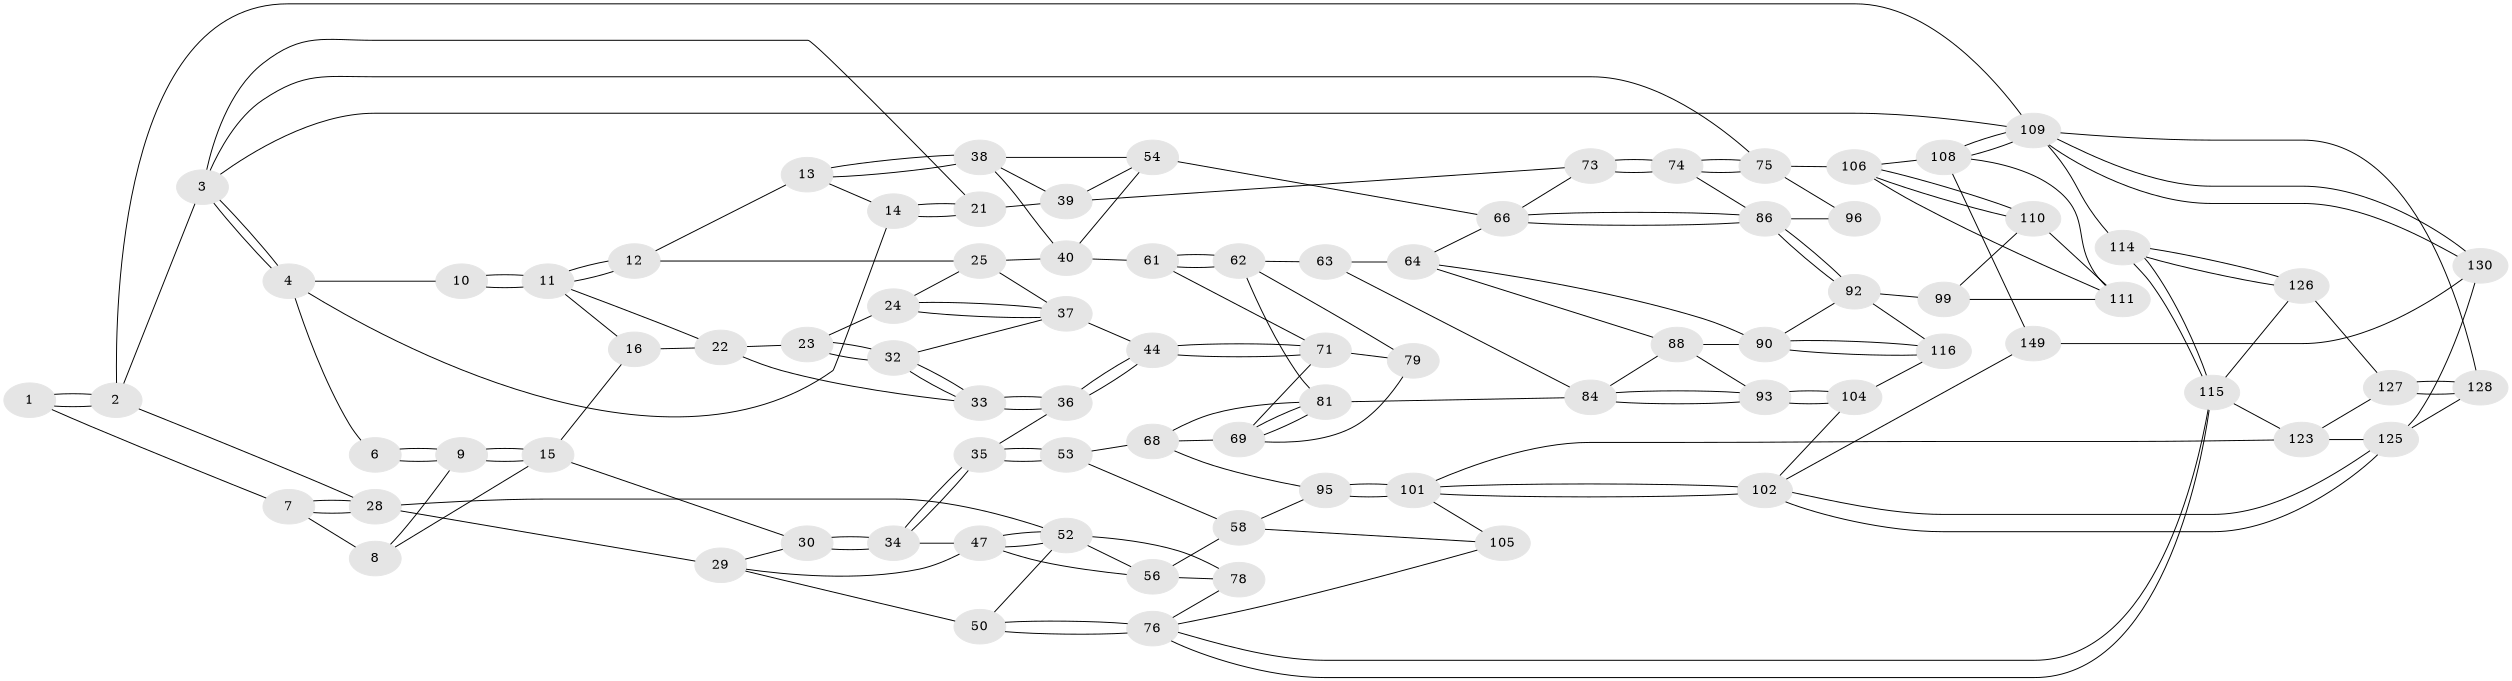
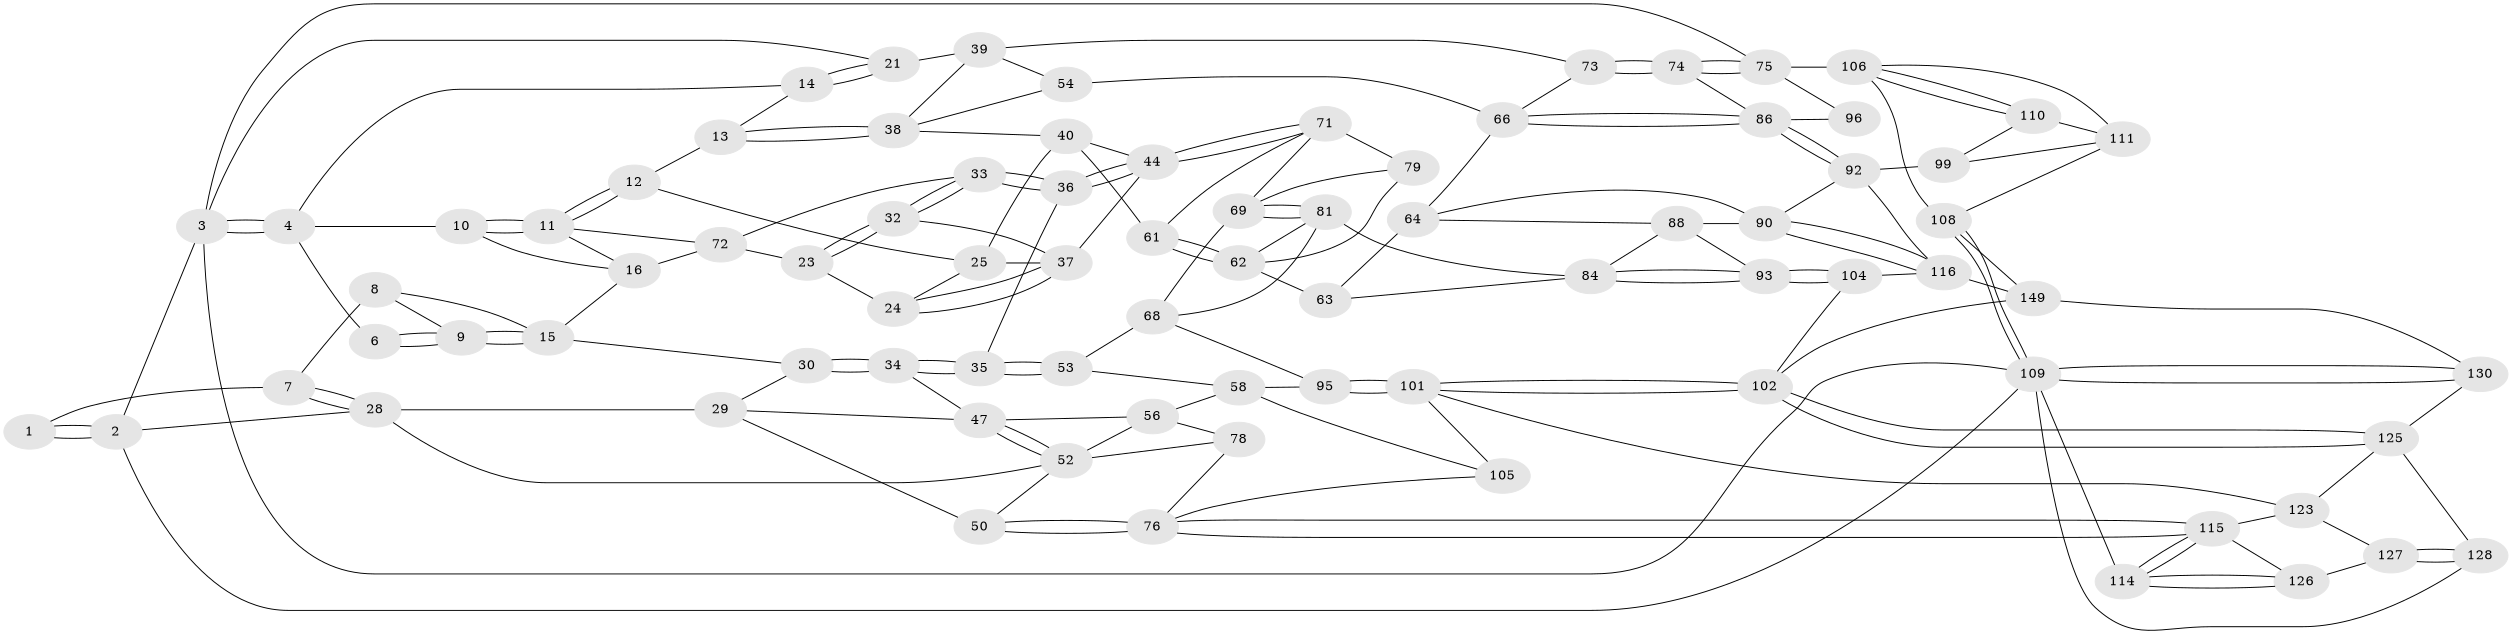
edge "54" -- "40": now "44" -- "40"
edge "10" -- "16": added
edge "116" -- "149": added
node "22": label "22" -> "72"
